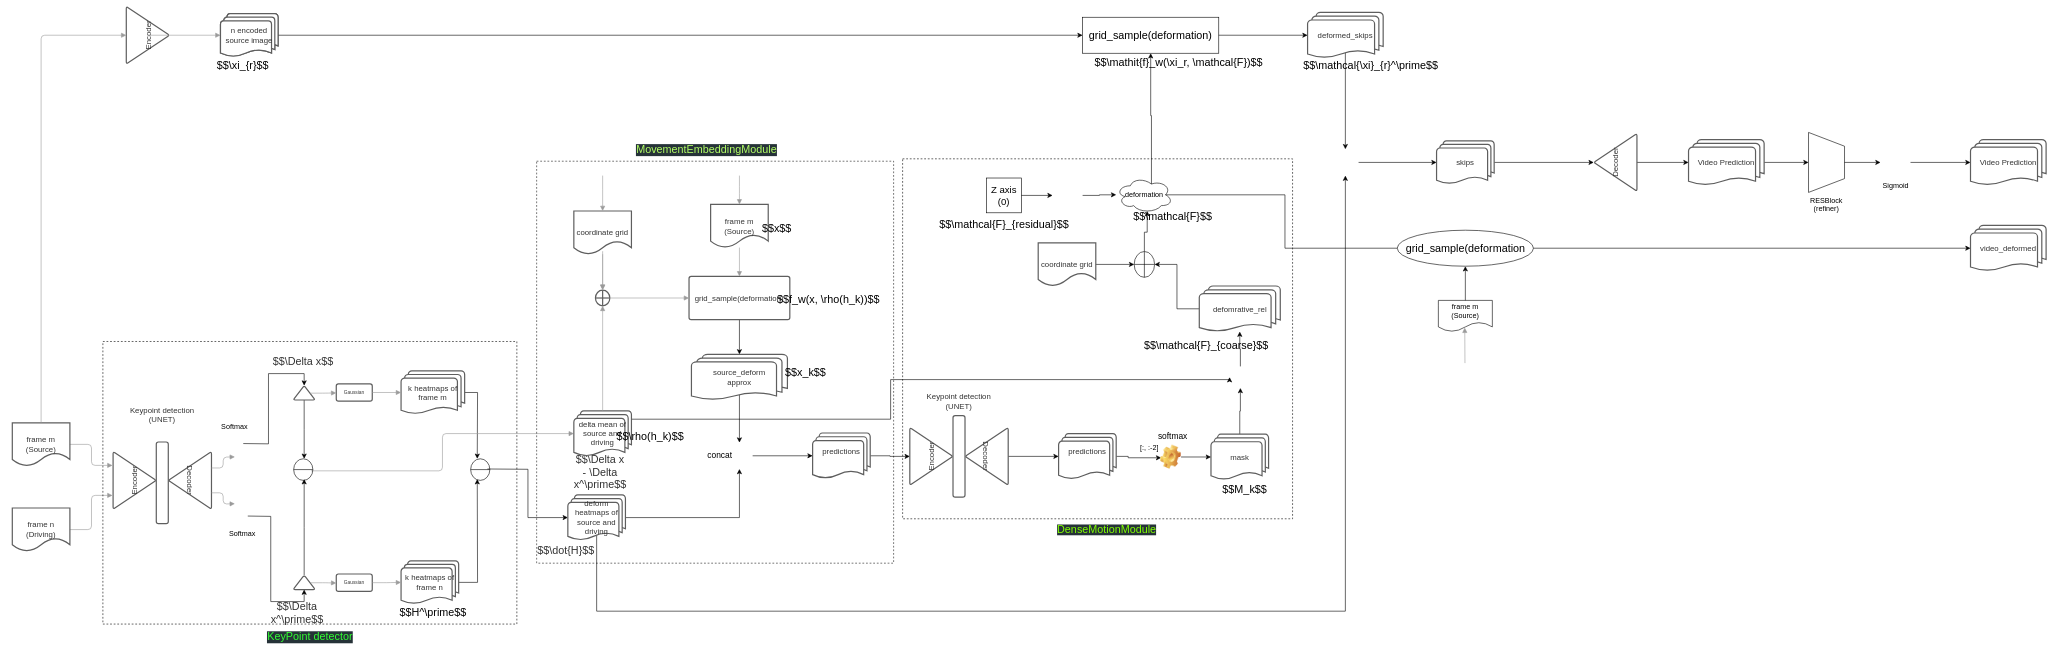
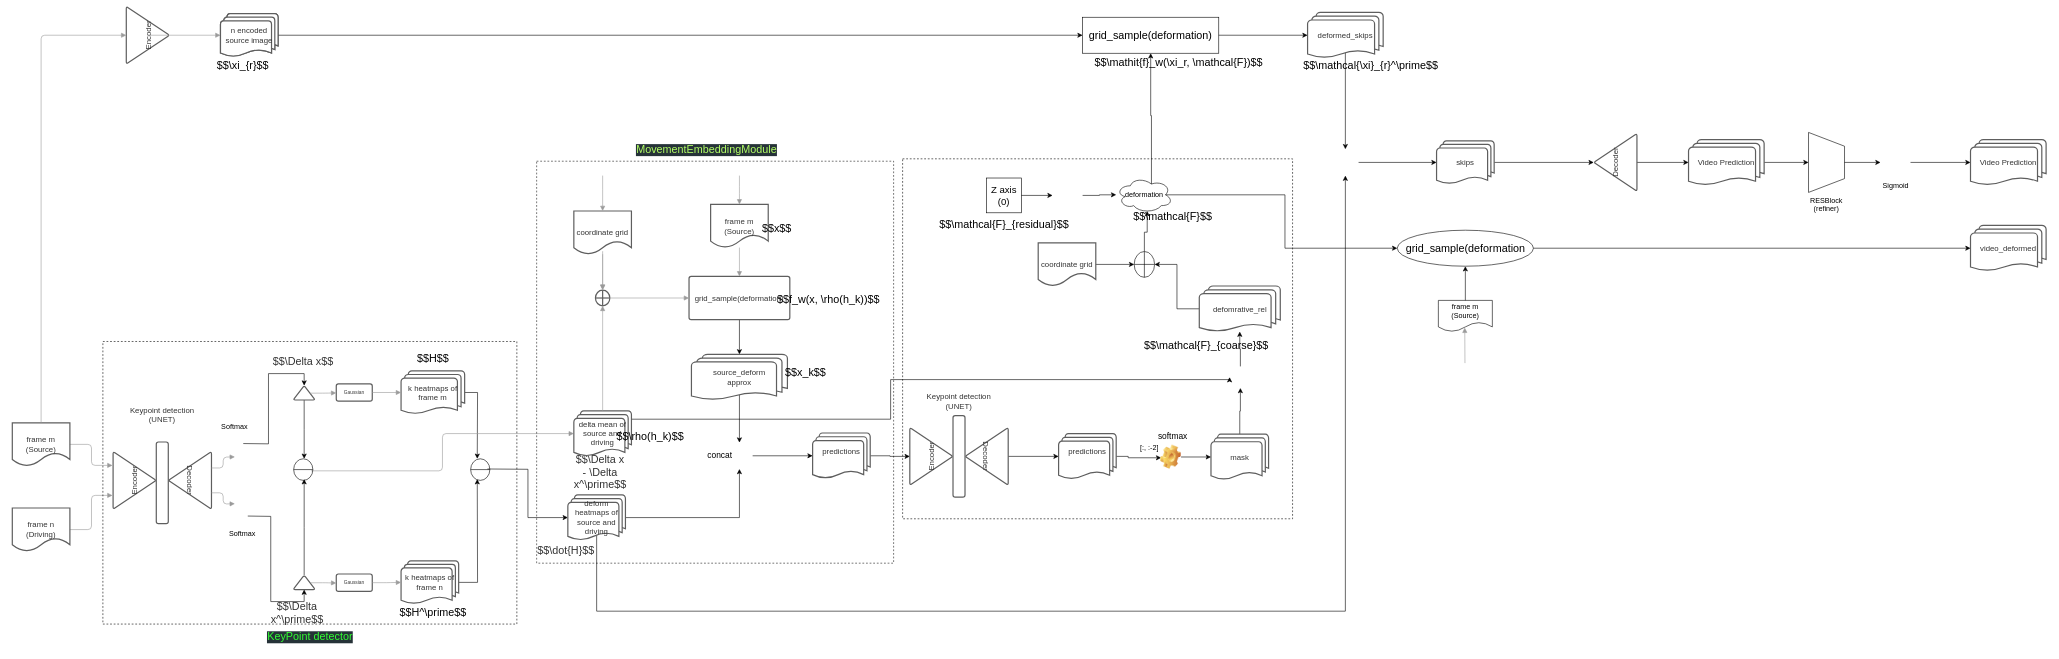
edge "deformation" -- "grid_sample(deformation": arrowhead none -> classic
node "$$H$$": added
node "$$M_k$$": removed
node "DenseMotionModule": removed
